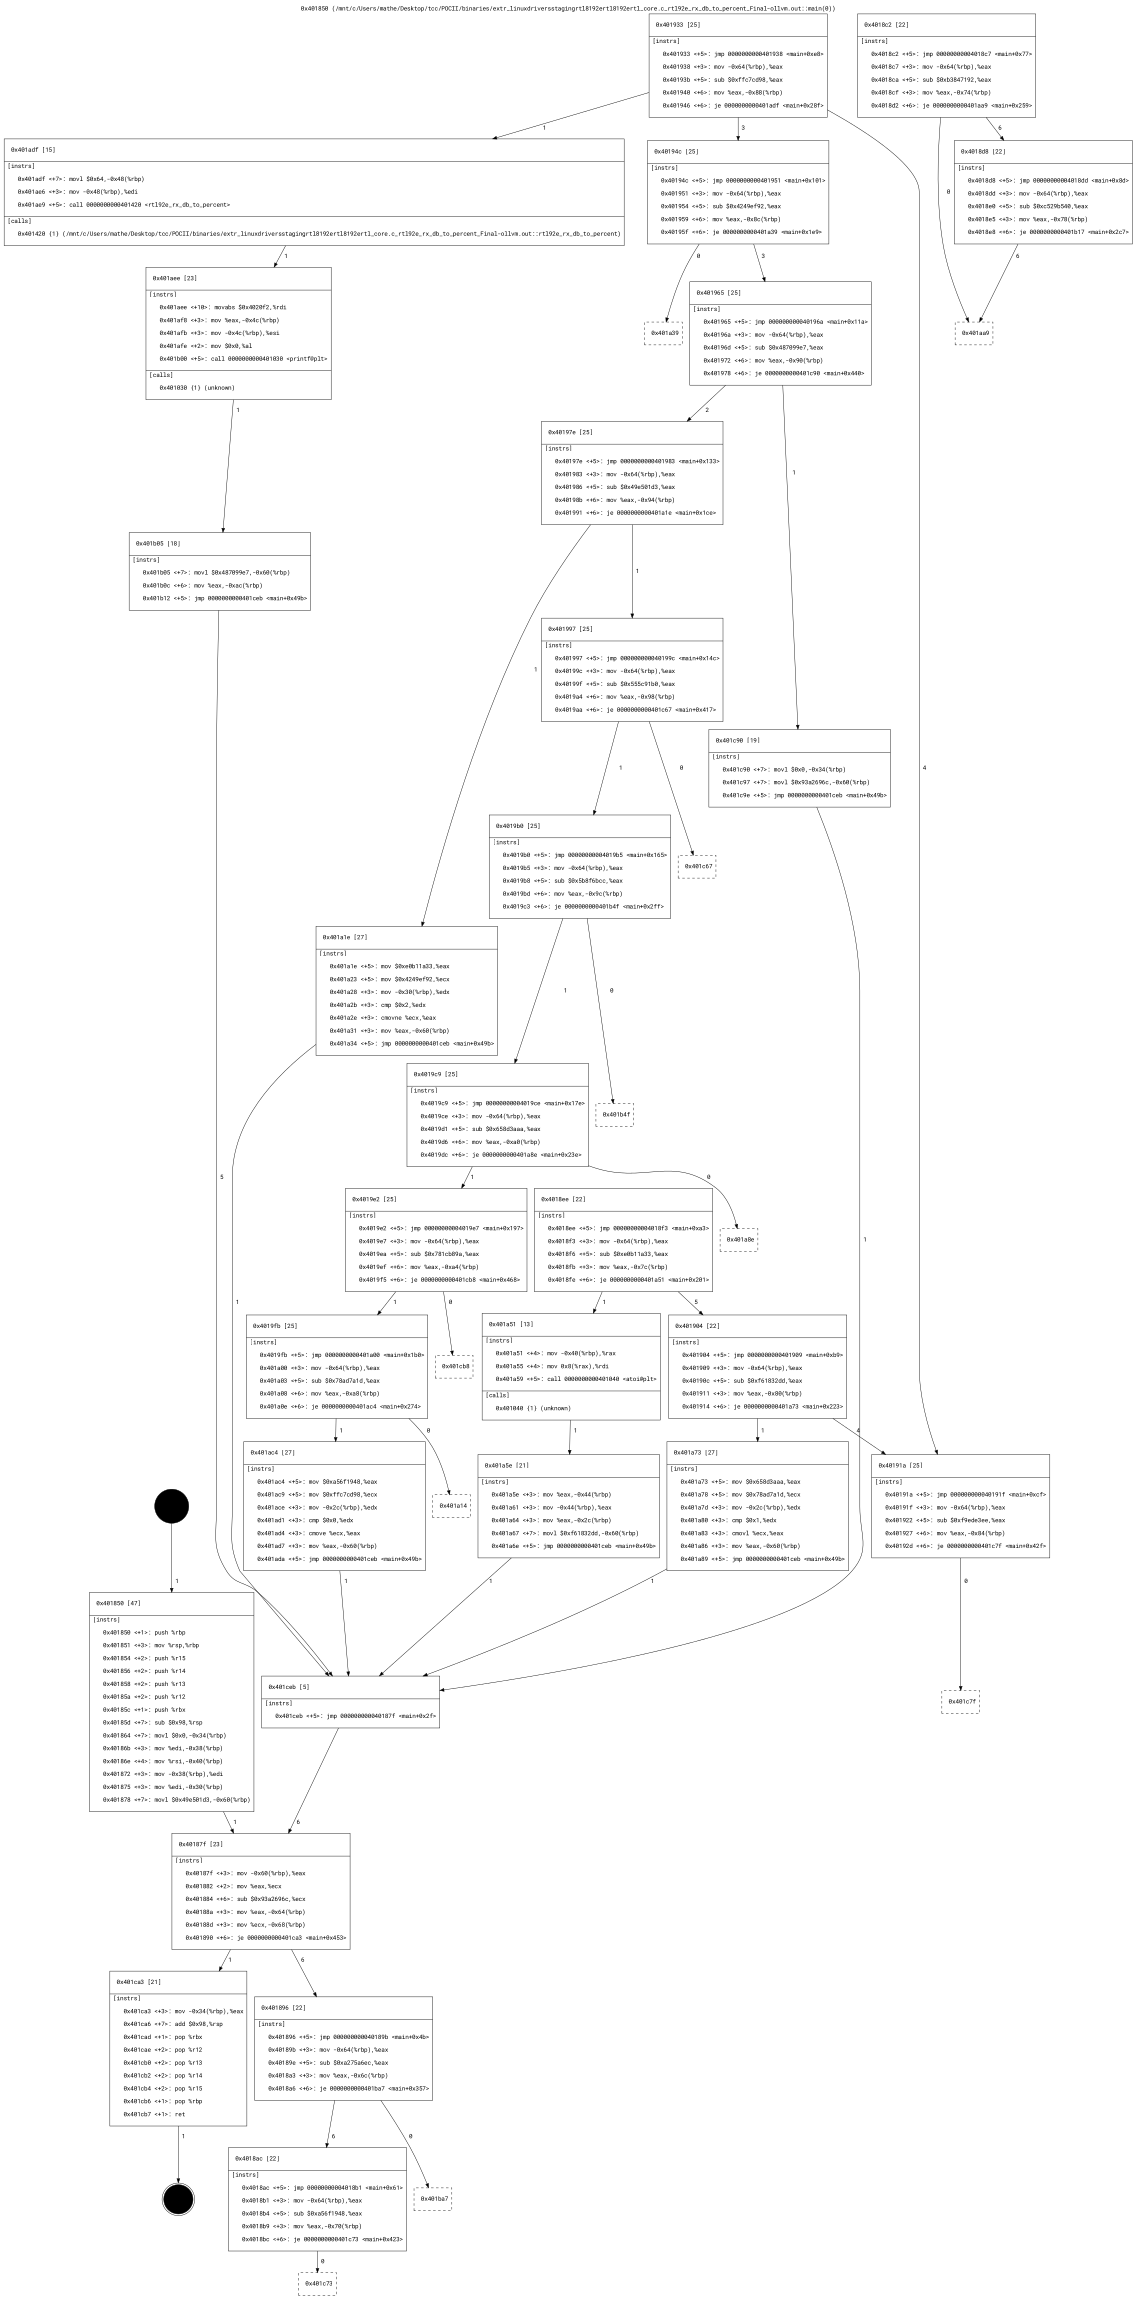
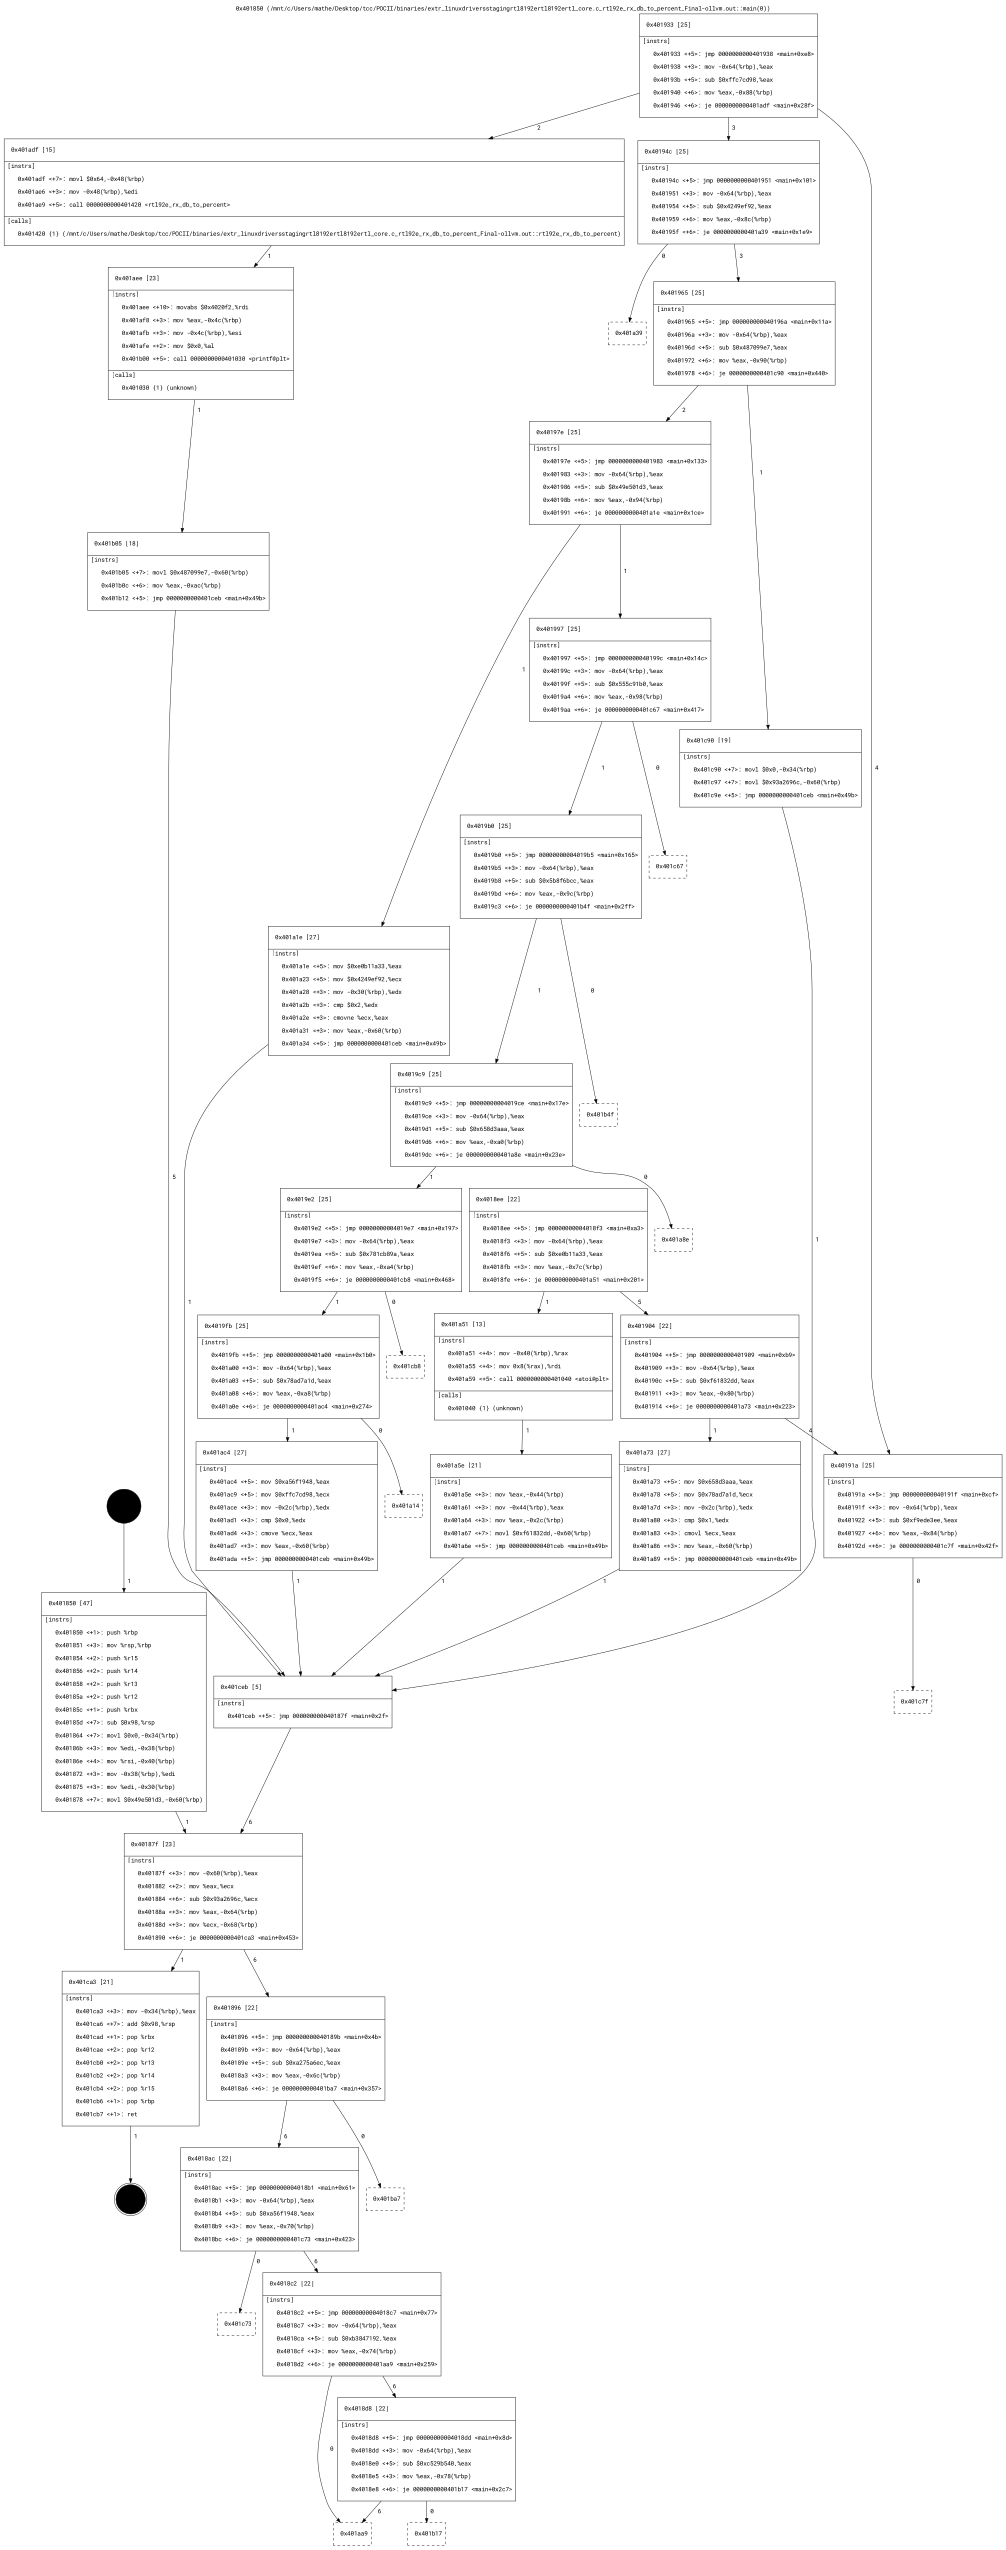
edge "0x401933 [25]" -> "0x401adf [15]": label " 1" -> " 2"
edge "0x4018ac [22]" -> "0x4018c2 [22]": added, label "6"
node "0x401b17": added
